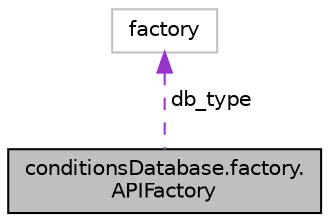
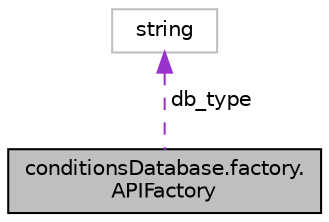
node "factory": label "factory" -> "string"
